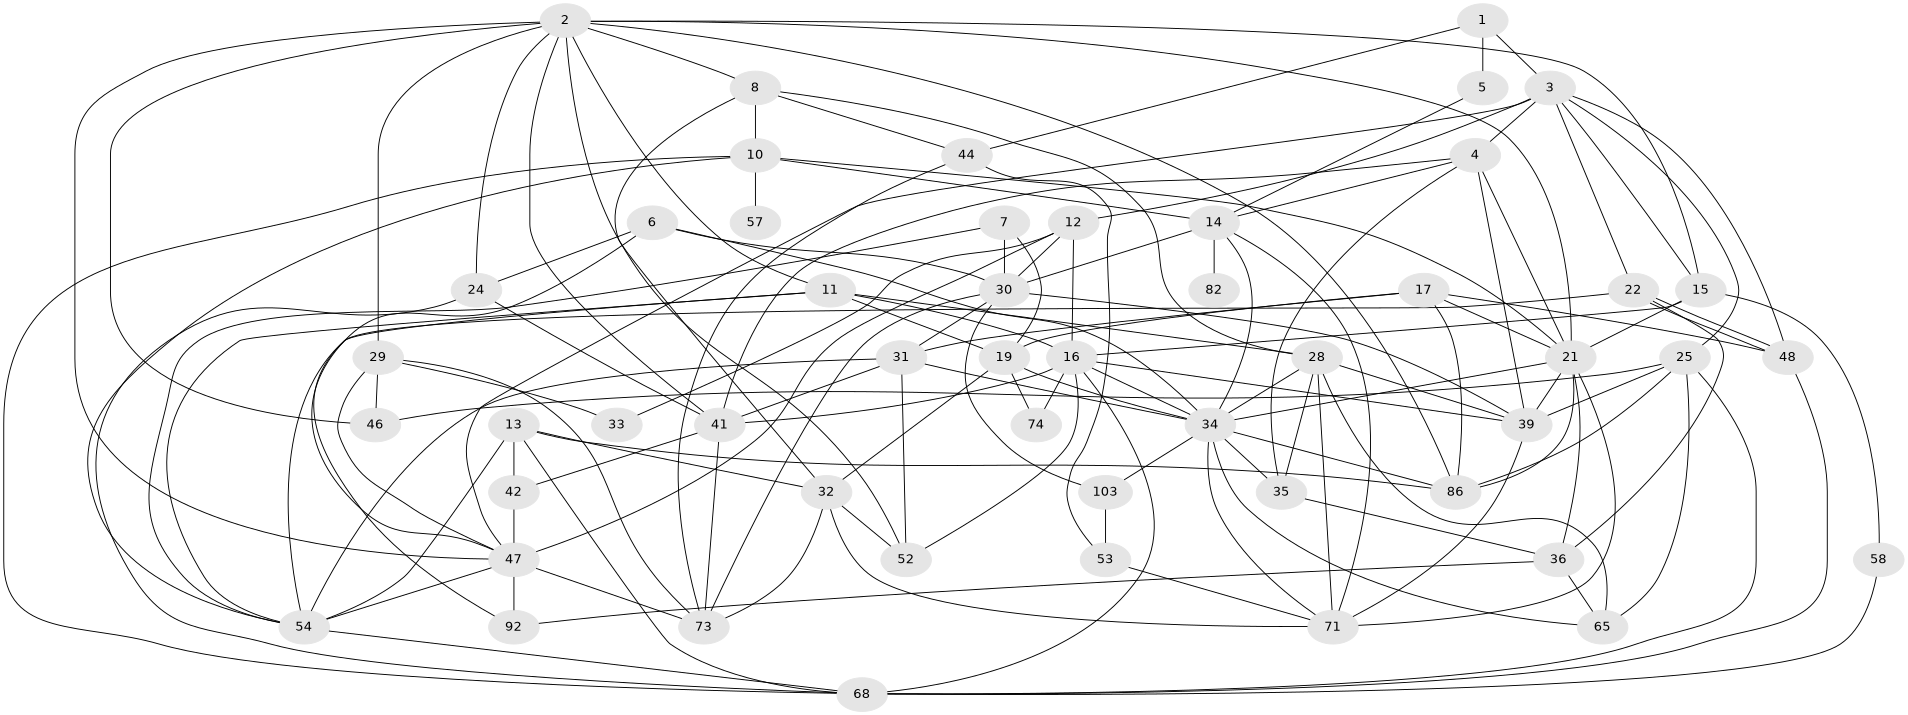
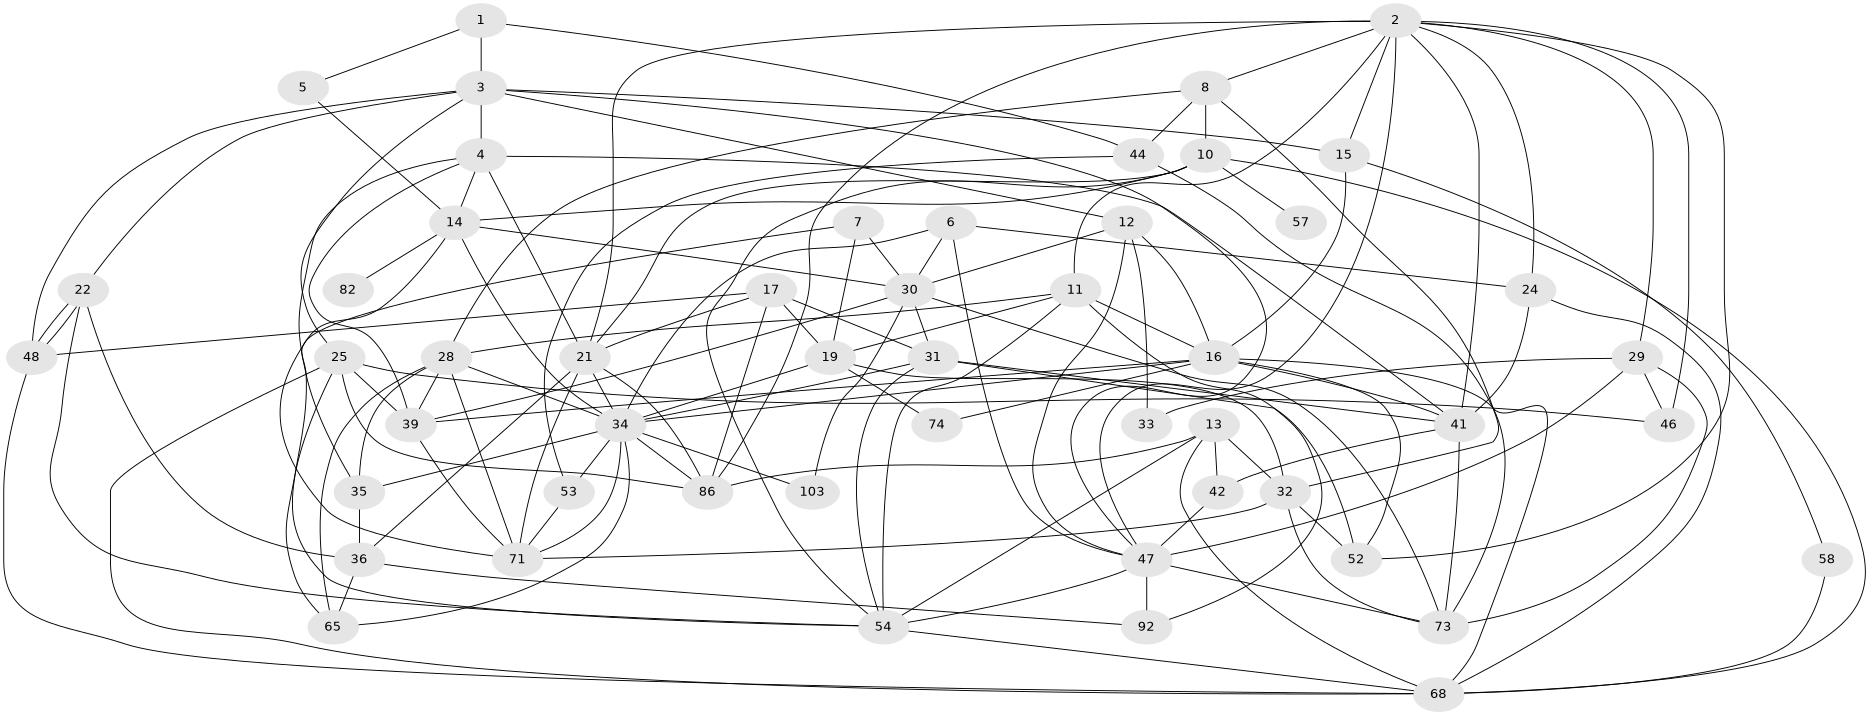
edge "15" -- "21": removed
edge "21" -- "39": removed
edge "103" -- "53": now "34" -- "53"
